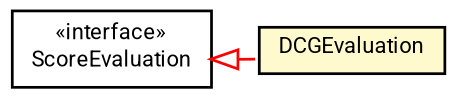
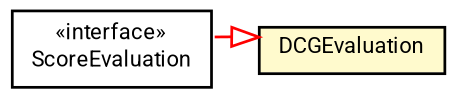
edge "DCGEvaluation" -> "ScoreEvaluation": reversed
